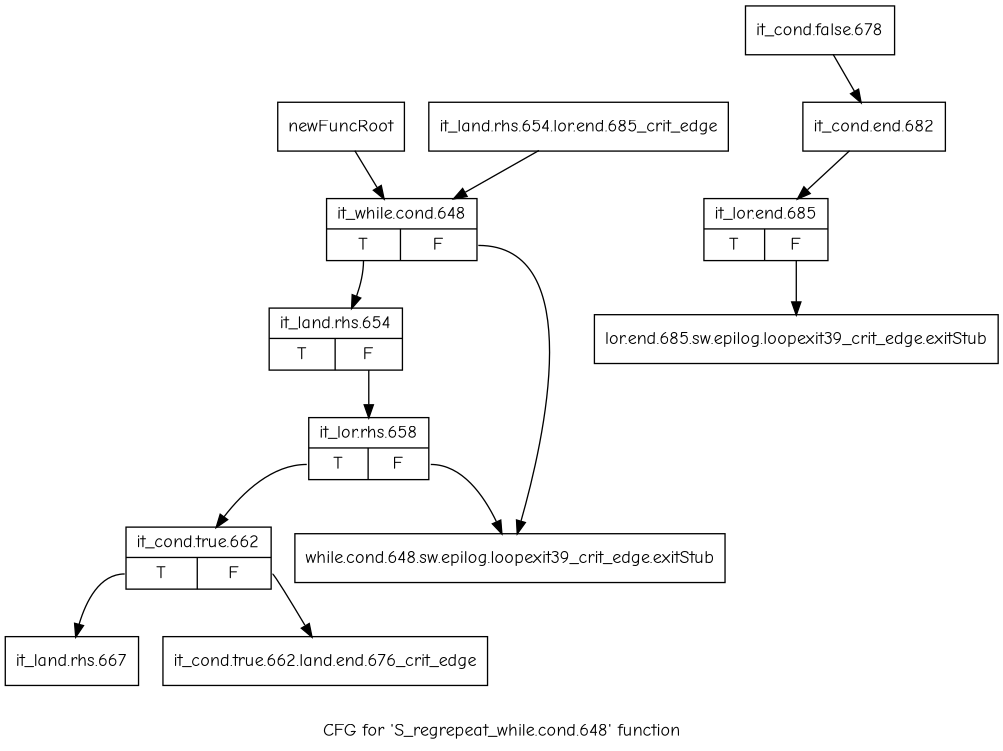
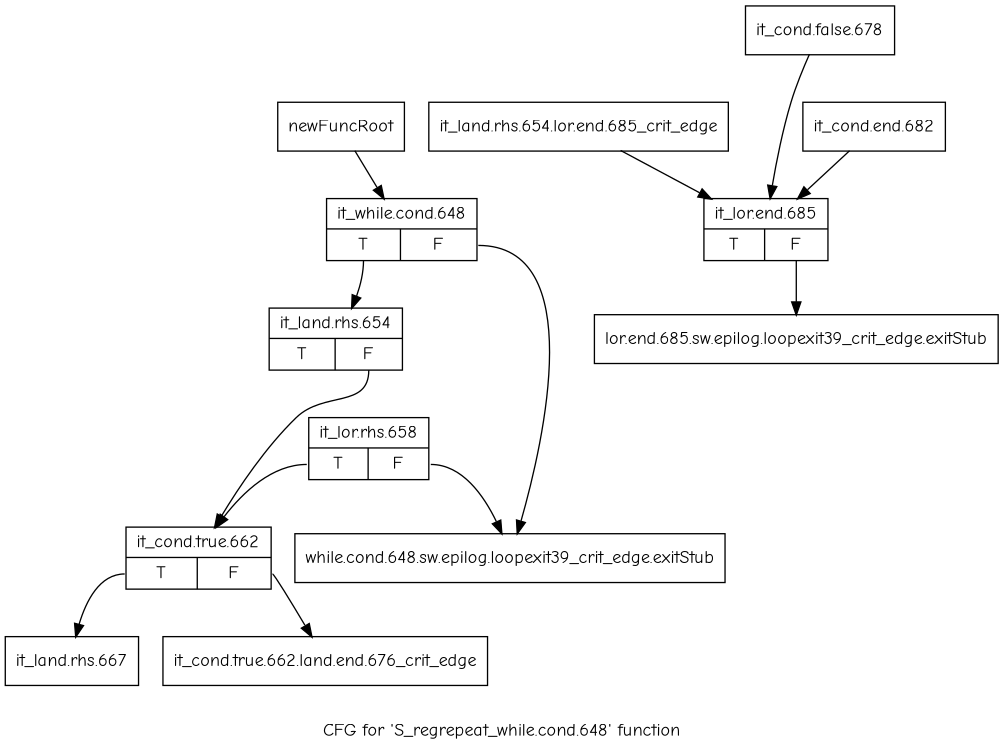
edge "it_cond.false.678" -> "it_cond.end.682": now "it_cond.false.678" -> "it_lor.end.685"
edge "it_land.rhs.654.lor.end.685_crit_edge" -> "it_while.cond.648": now "it_land.rhs.654.lor.end.685_crit_edge" -> "it_lor.end.685"
edge "it_land.rhs.654" -> "it_lor.rhs.658": now "it_land.rhs.654" -> "it_cond.true.662"
